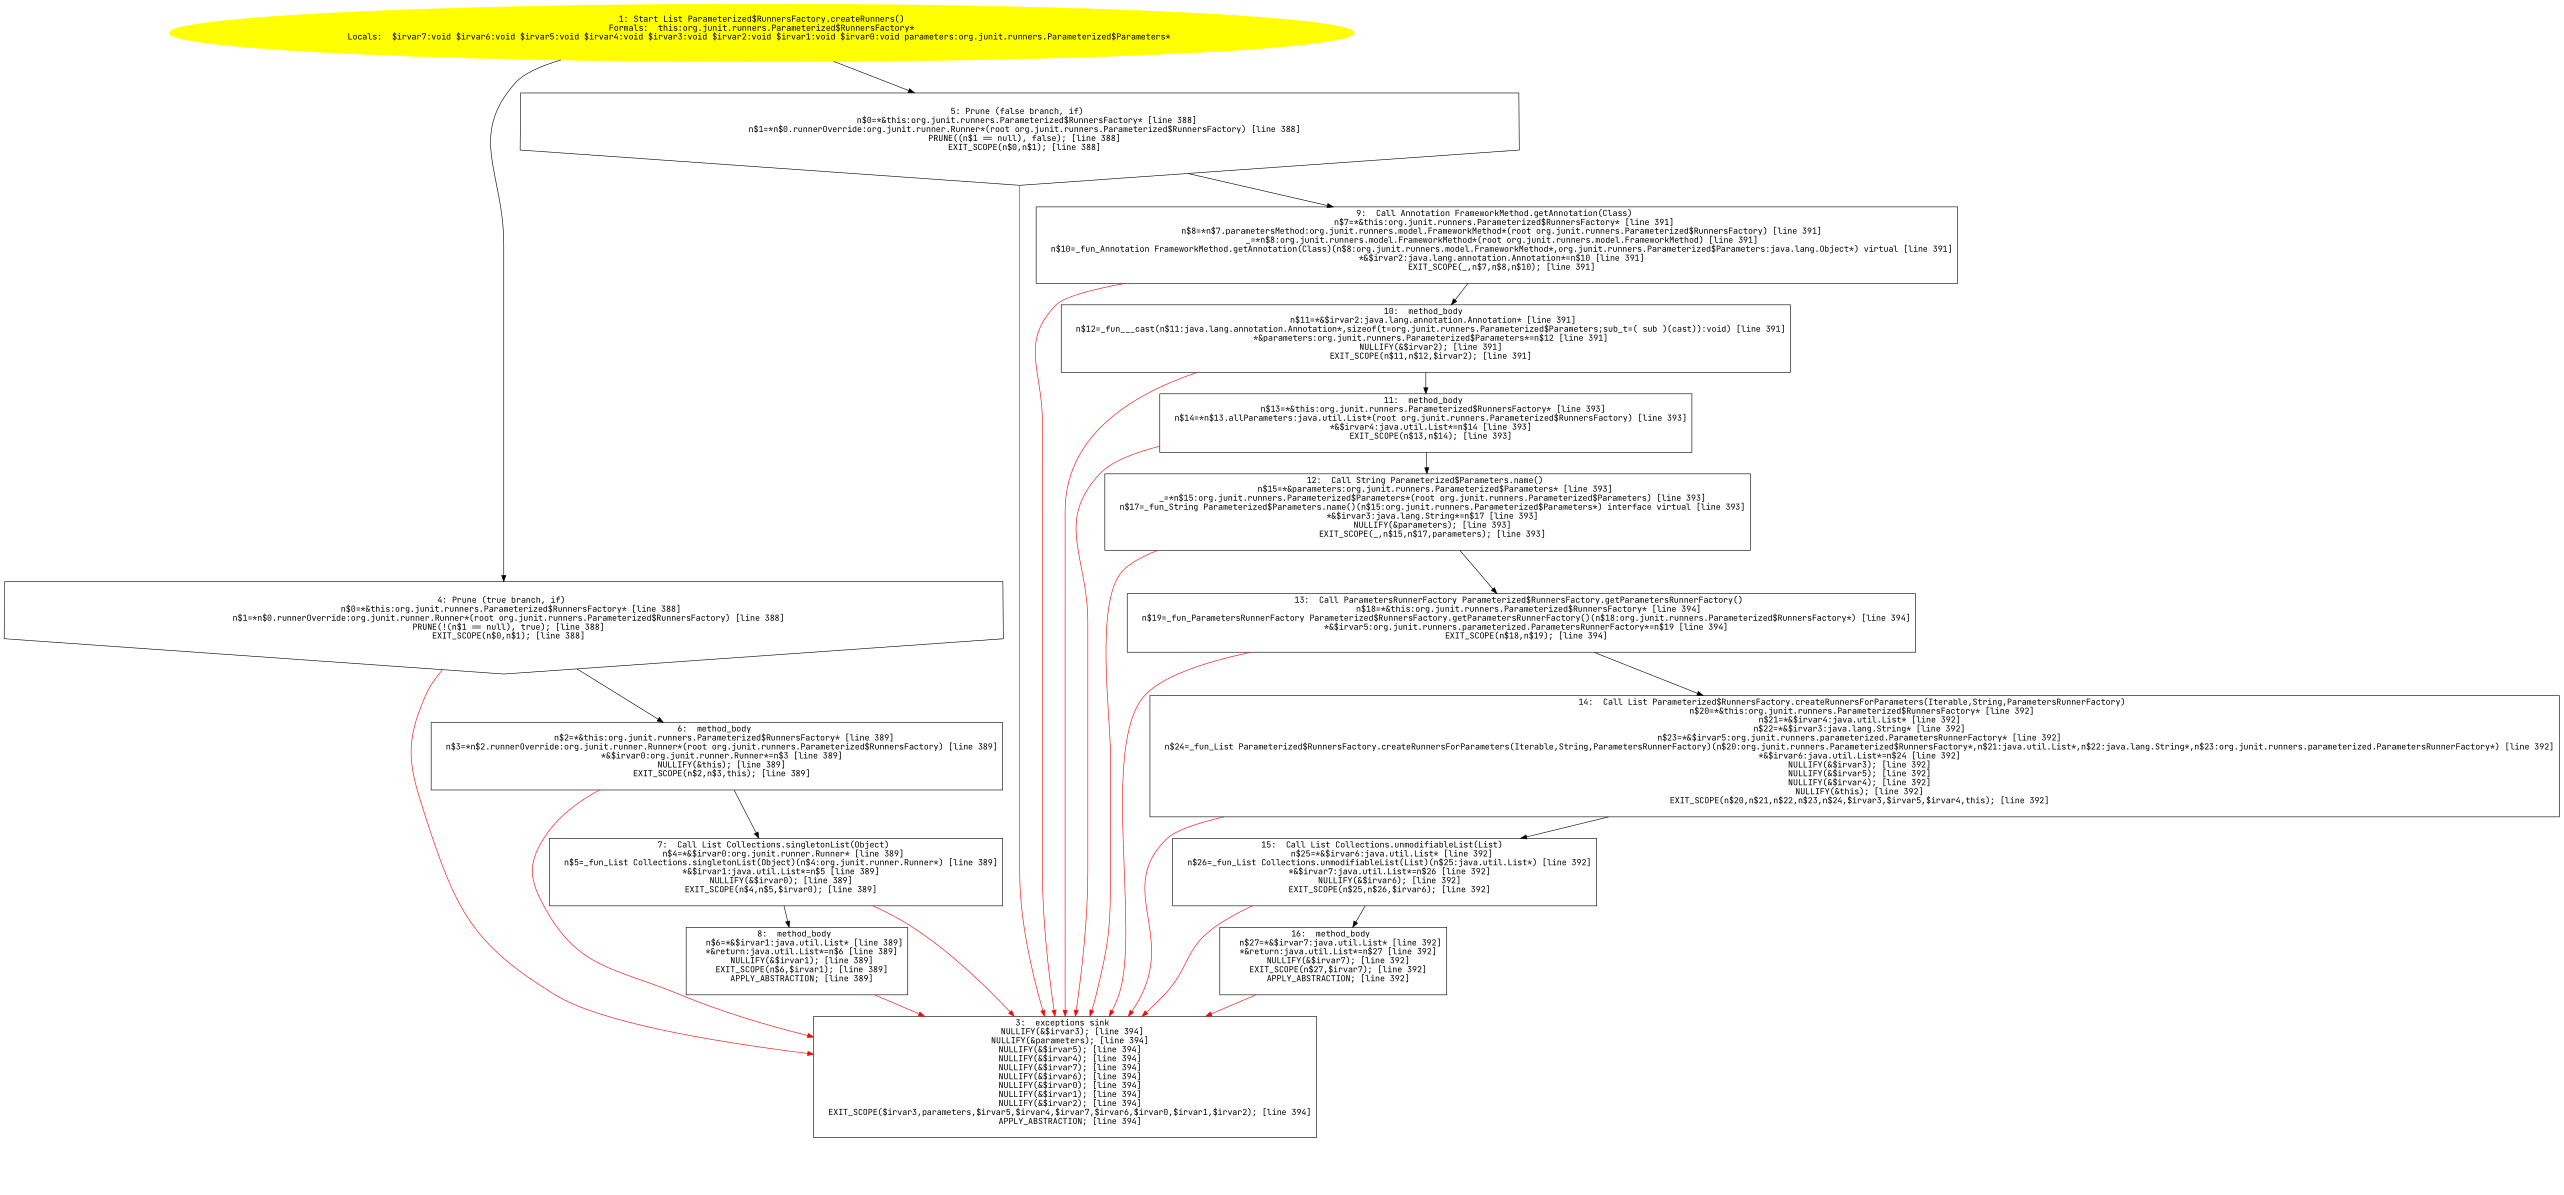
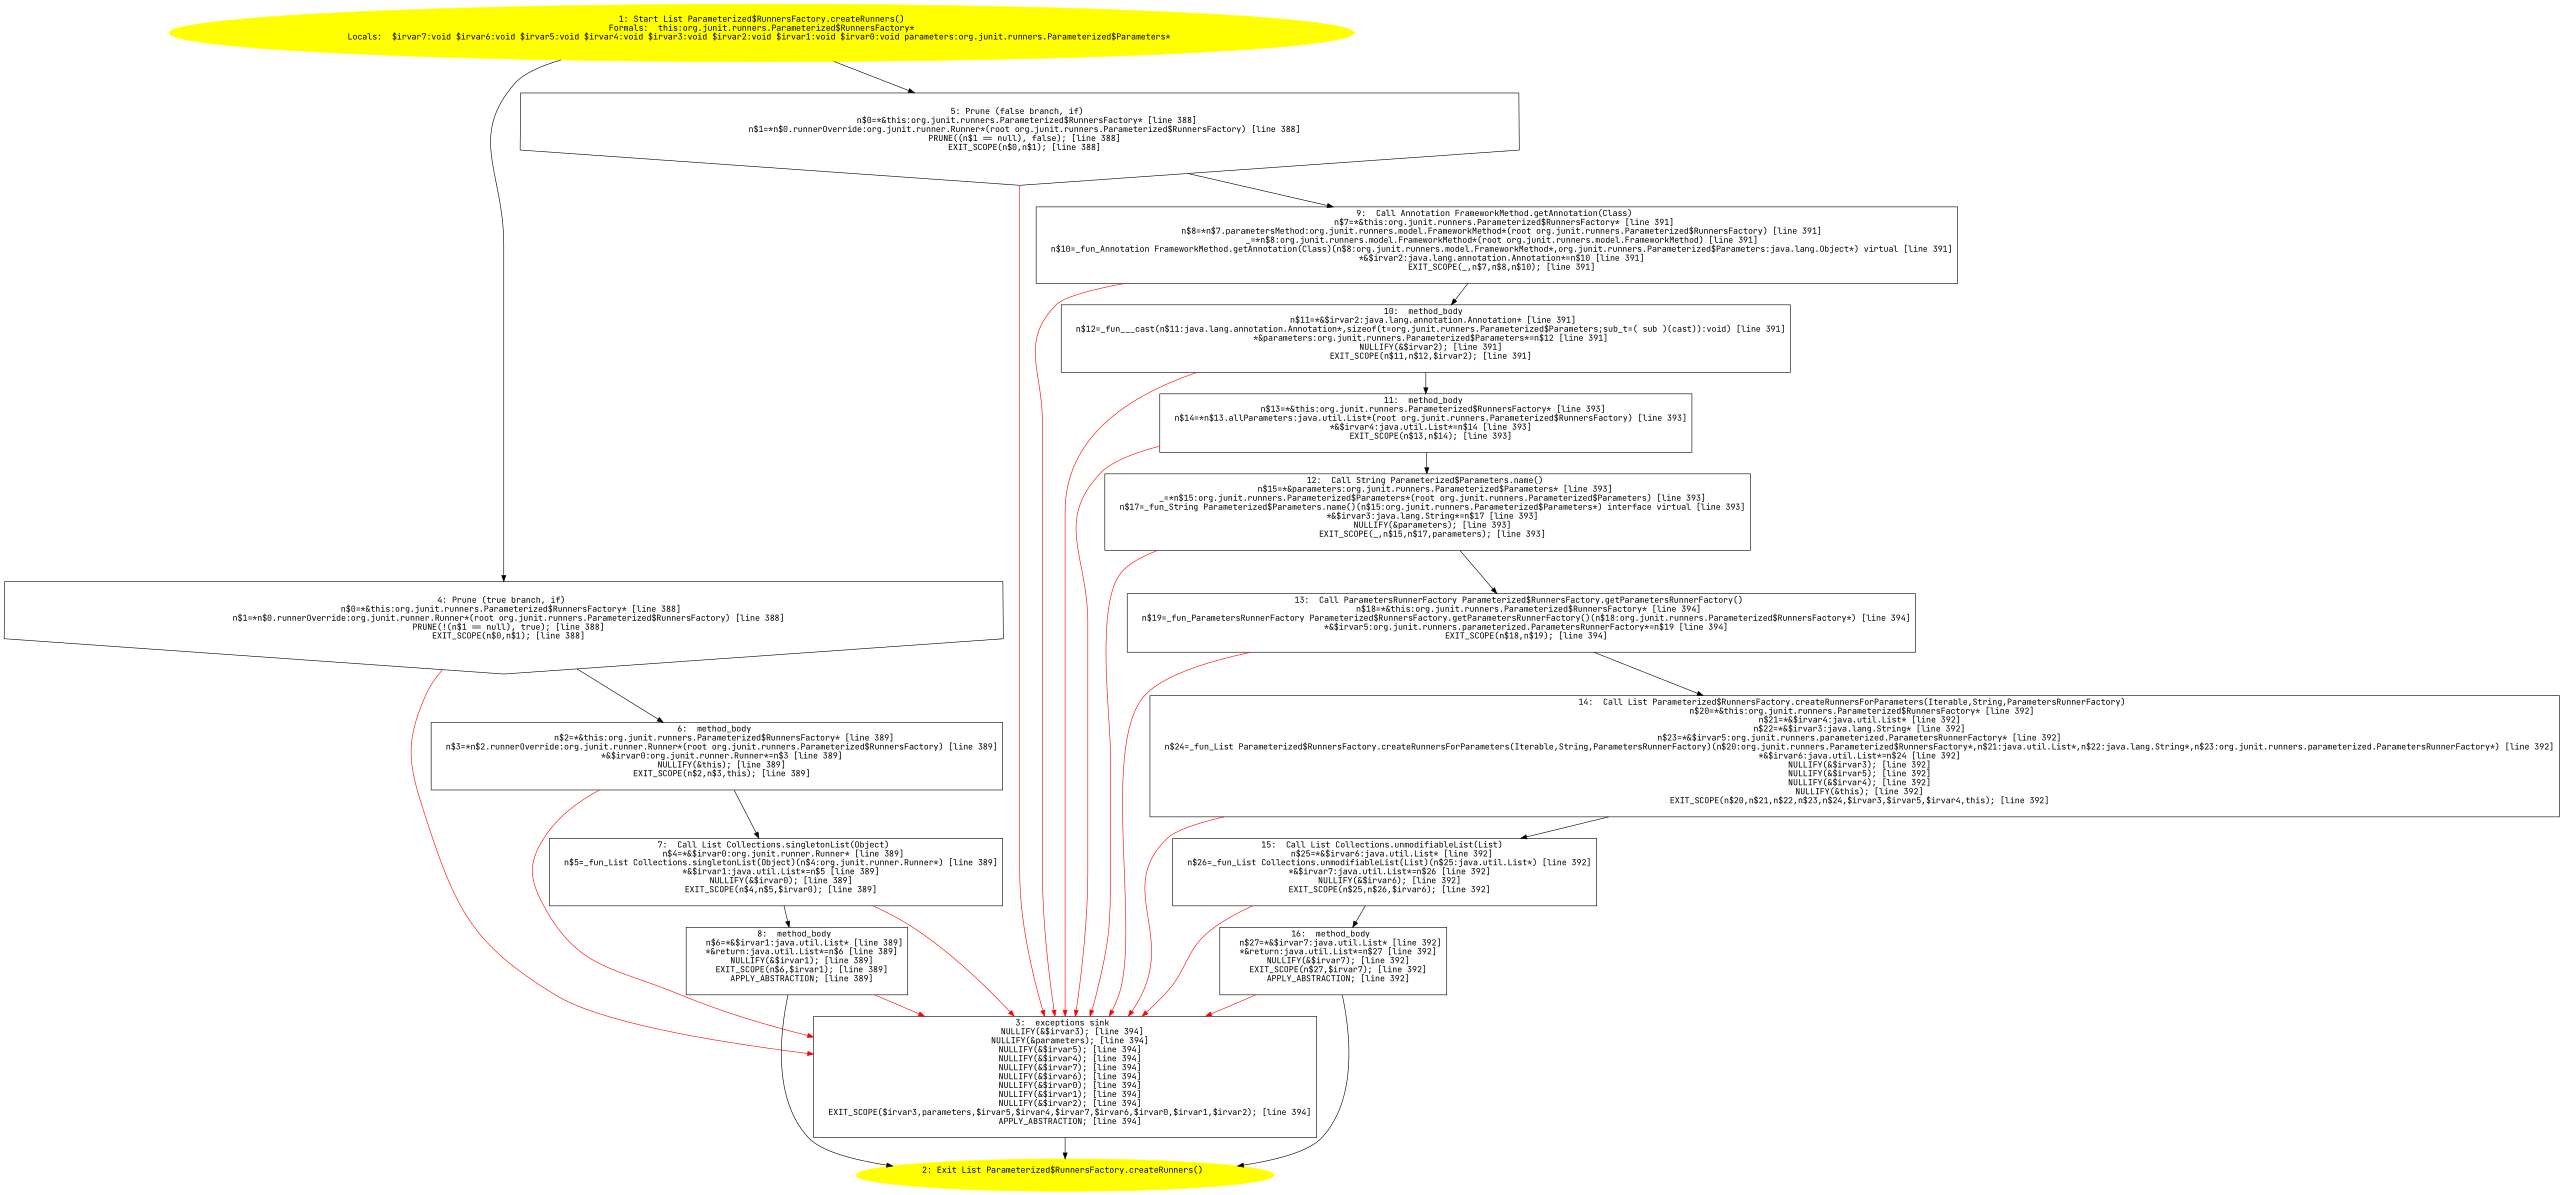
node "2: Exit List Parameterized$RunnersFactory.createRunners()": added
